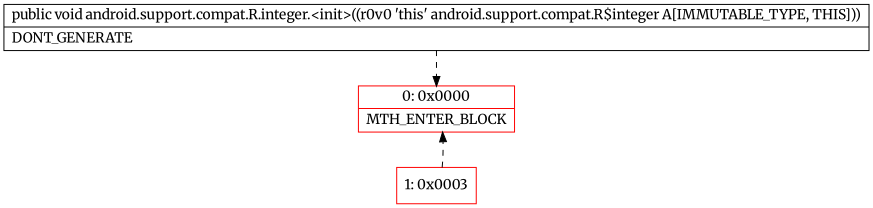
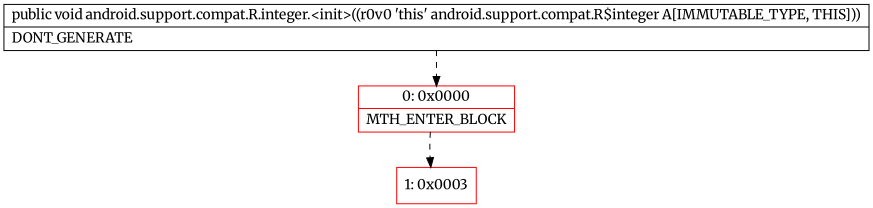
edge "1: 0x0003" -> "0: 0x0000": reversed
